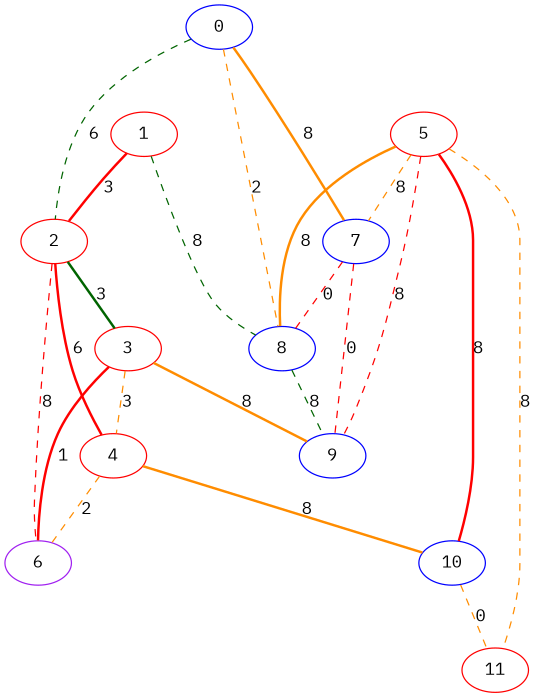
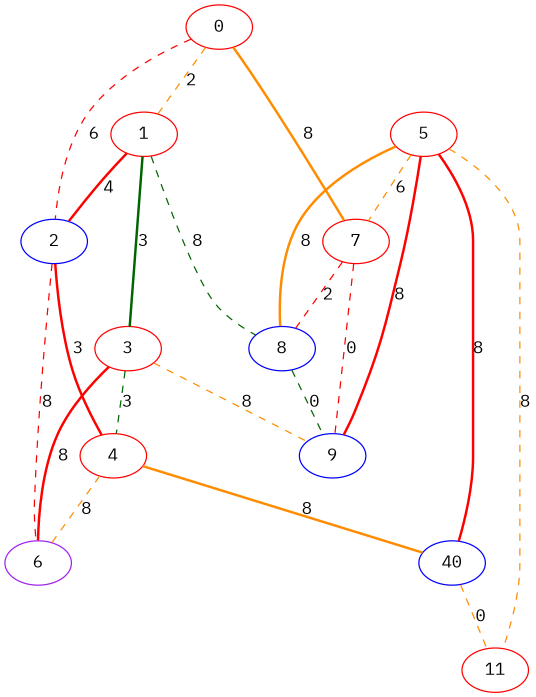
node "0": color blue -> red
edge "0" -- "2": color darkgreen -> red
edge "1" -- "2": label "3" -> "4"
edge "0" -- "8": now "0" -- "1"
edge "5" -- "7": label "8" -> "6"
node "2": color red -> blue
node "7": color blue -> red
edge "2" -- "3": now "1" -- "3"
edge "7" -- "8": label "0" -> "2"
edge "5" -- "9": style dashed -> bold
edge "2" -- "4": label "6" -> "3"
edge "3" -- "4": color darkorange -> darkgreen
edge "3" -- "9": style bold -> dashed
edge "8" -- "9": label "8" -> "0"
edge "3" -- "6": label "1" -> "8"
edge "4" -- "6": label "2" -> "8"
node "10": label "10" -> "40"
